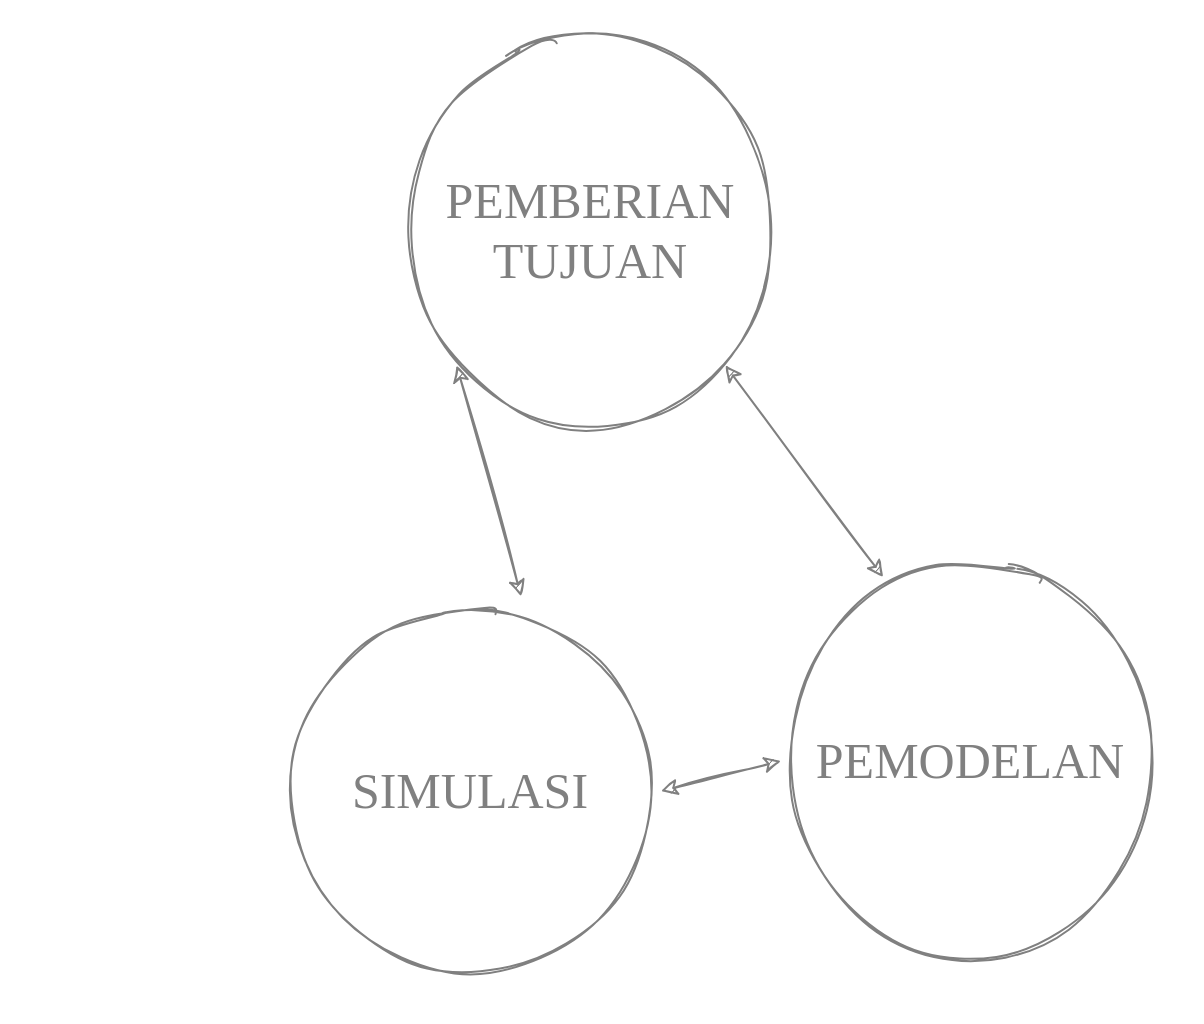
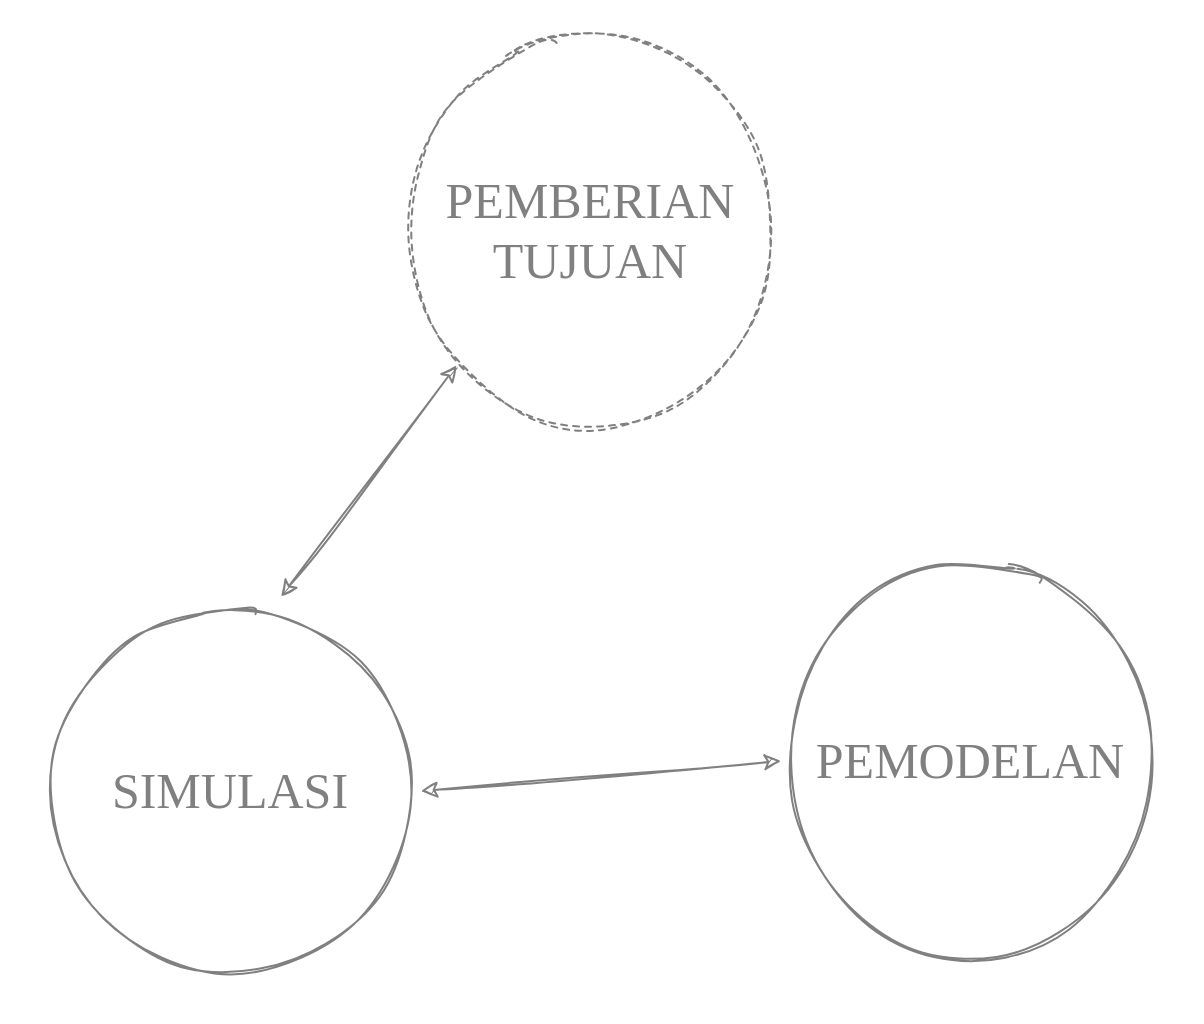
node "PEMBERIAN TUJUAN": style solid -> dashed
edge "PEMBERIAN TUJUAN" -- "PEMODELAN": removed
node "SIMULASI": moved (471, 791) -> (231, 791)
